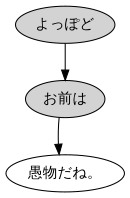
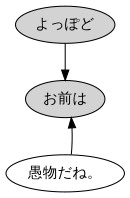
edge "お前は" -> "愚物だね。": reversed
